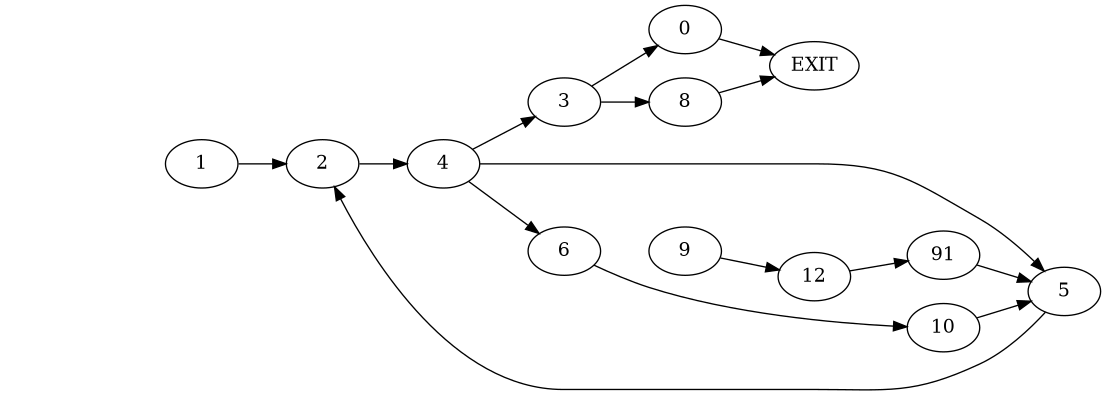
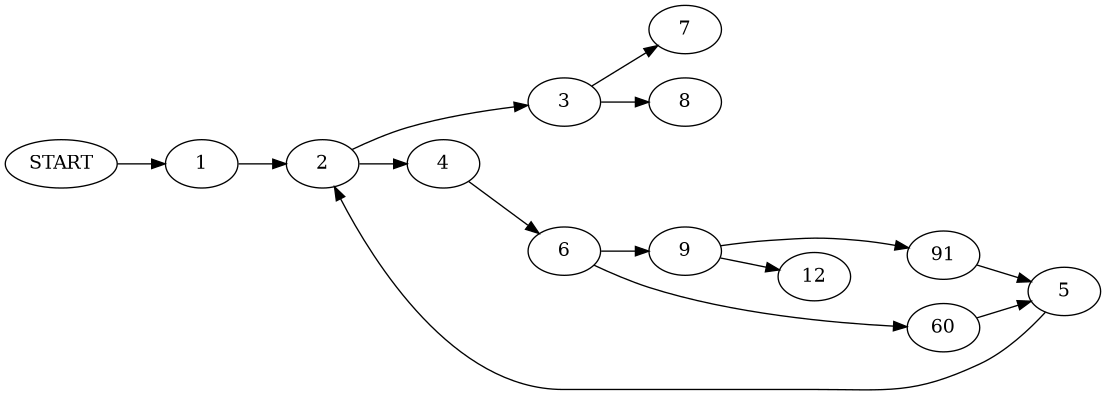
node "0": label "0" -> "7"
node "EXIT": removed
edge "4" -> "3": now "2" -> "3"
node "START": added
edge "4" -> "5": removed
edge "6" -> "9": added
edge "12" -> "91": now "9" -> "91"
node "10": label "10" -> "60"
